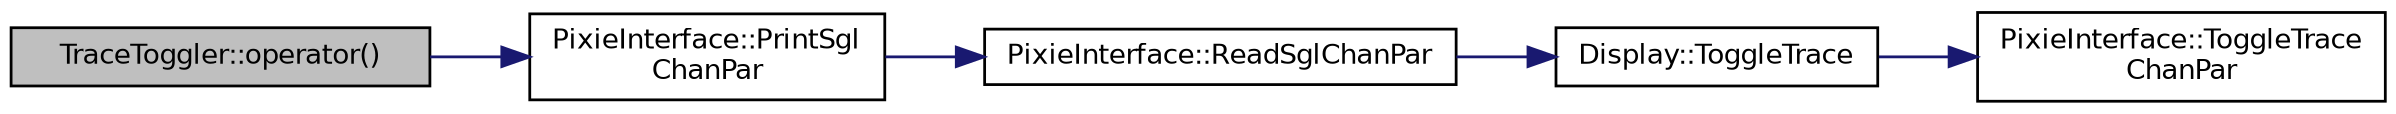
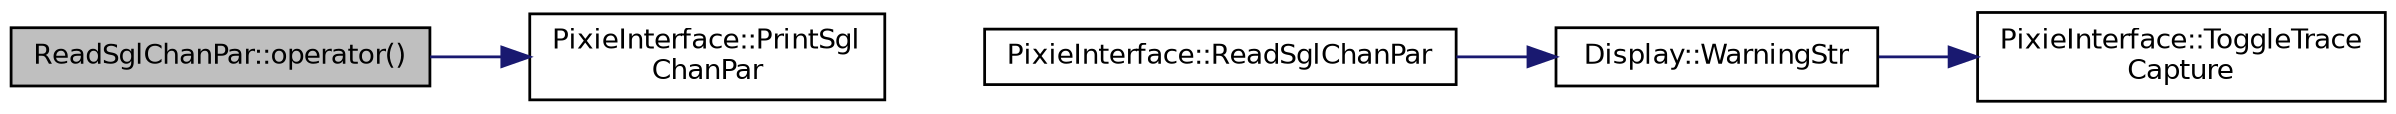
node "TraceToggler::operator()": label "TraceToggler::operator()" -> "ReadSglChanPar::operator()"
edge "PixieInterface::PrintSgl ChanPar" -> "PixieInterface::ReadSglChanPar": removed
node "Display::ToggleTrace": label "Display::ToggleTrace" -> "Display::WarningStr"
node "PixieInterface::ToggleTrace ChanPar": label "PixieInterface::ToggleTrace ChanPar" -> "PixieInterface::ToggleTrace Capture"
